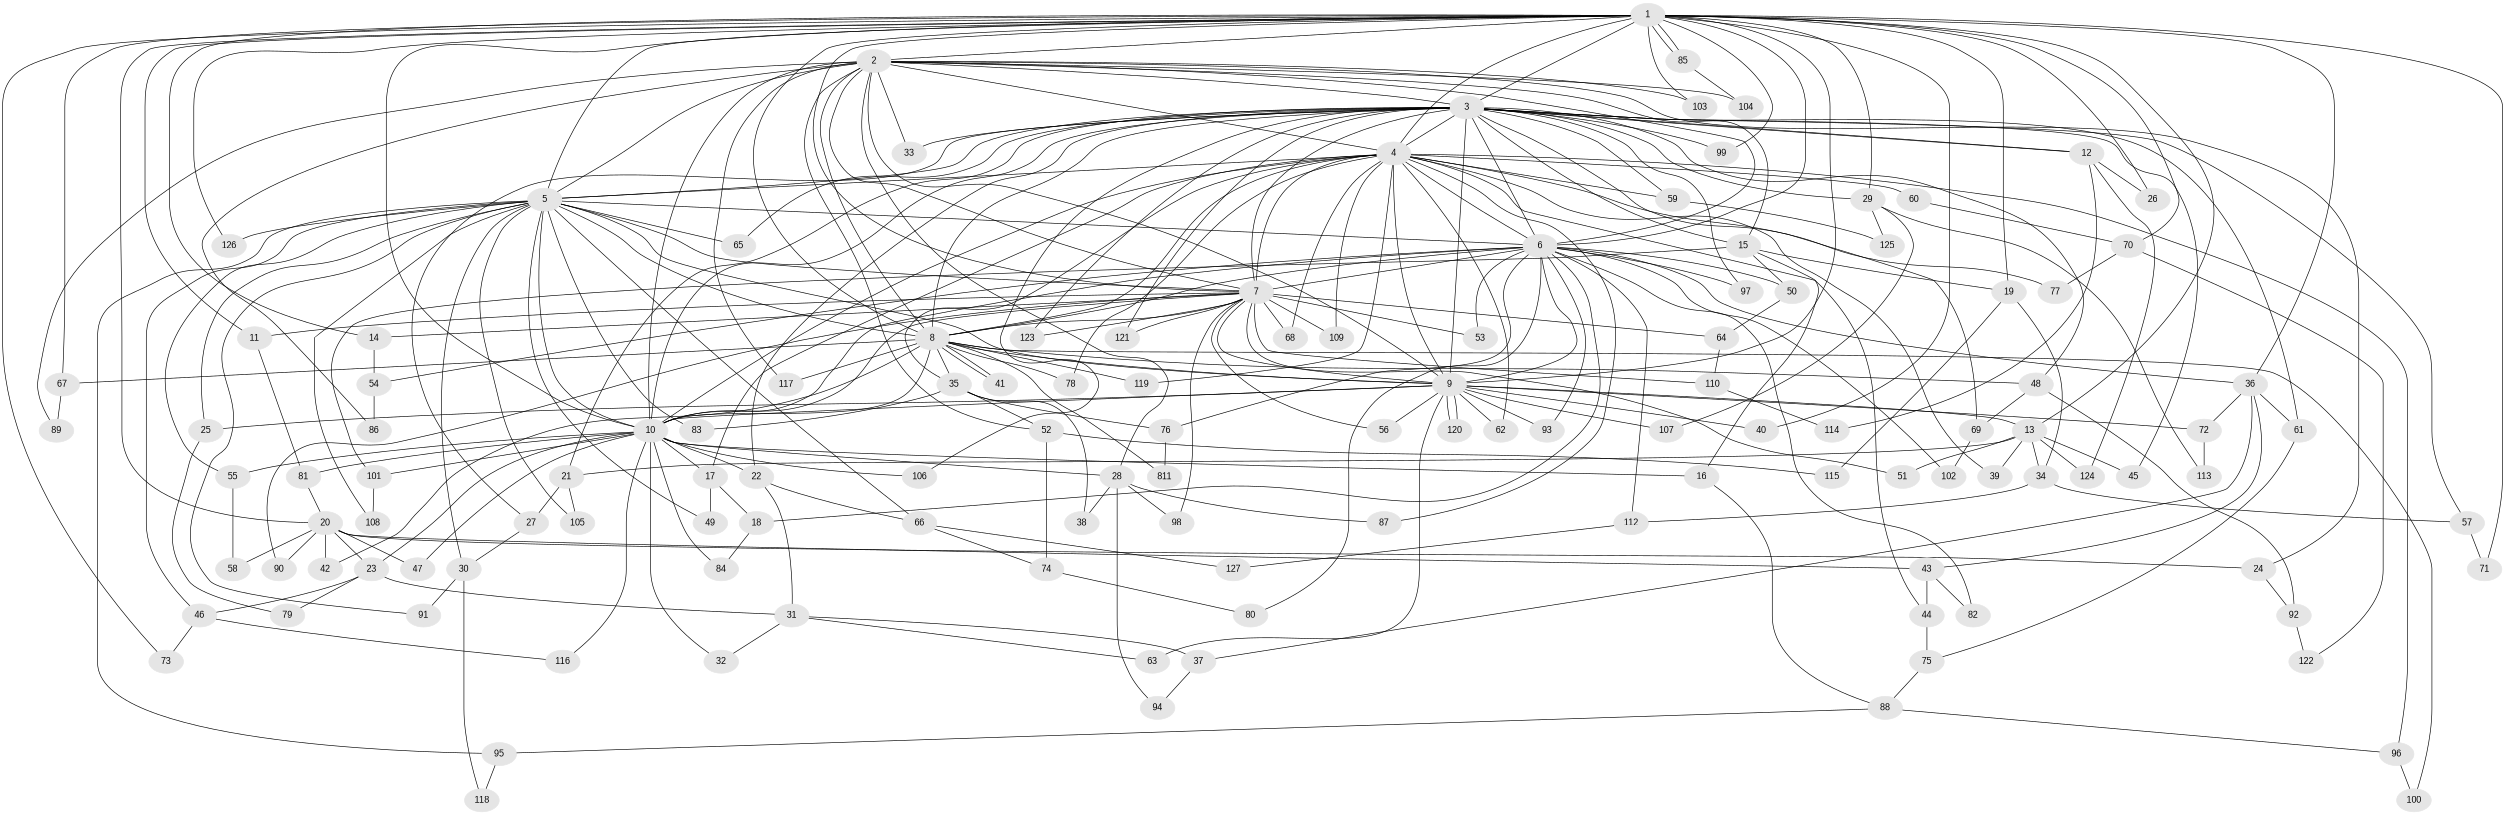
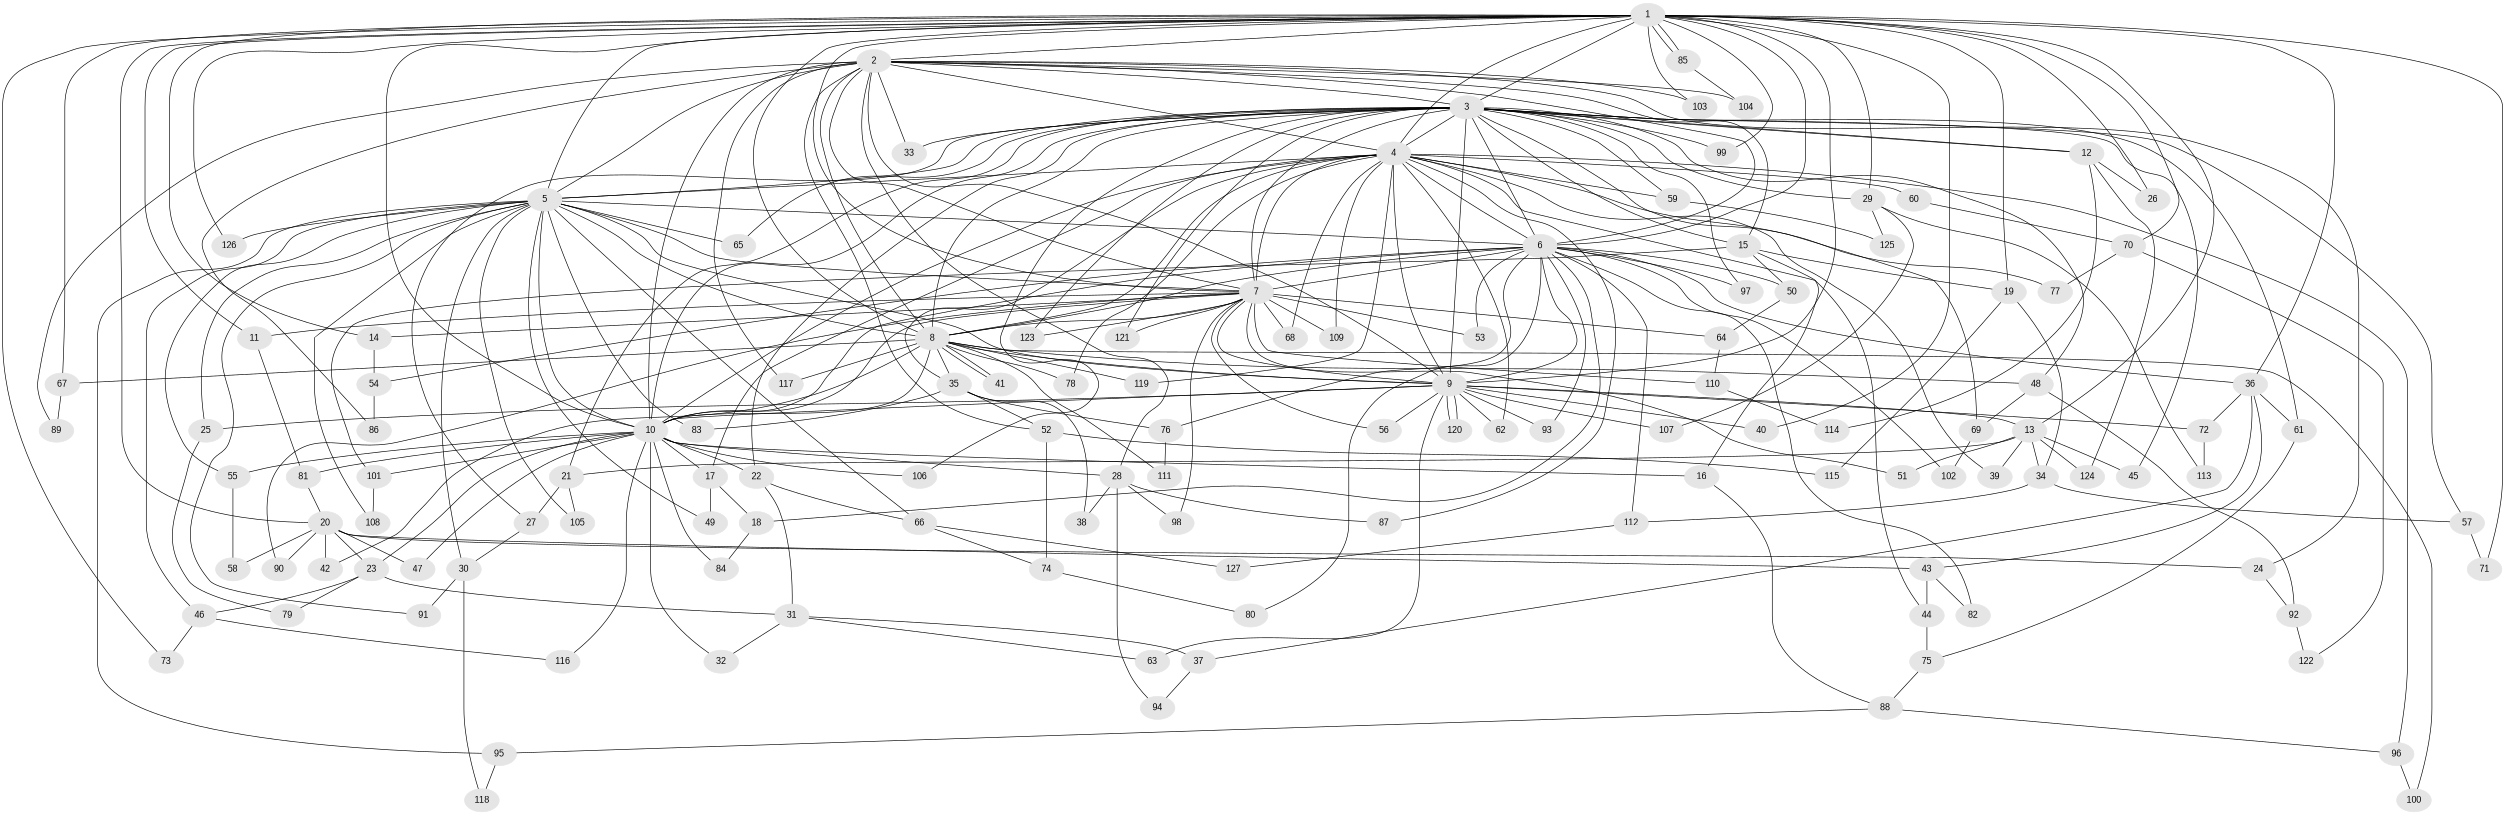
node "811": label "811" -> "111"
